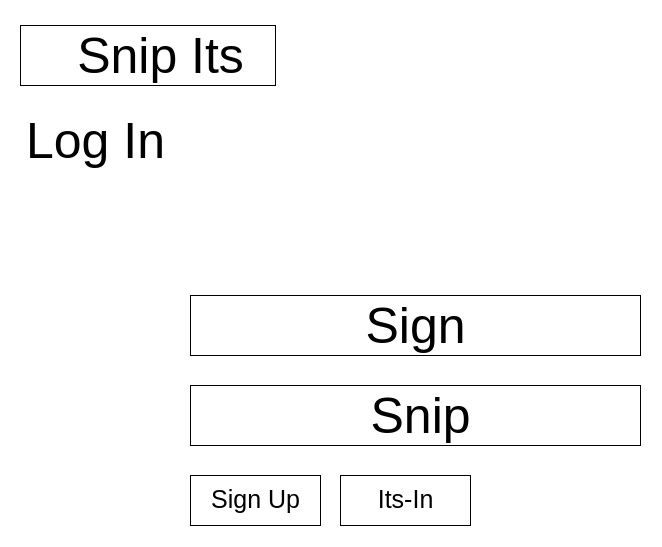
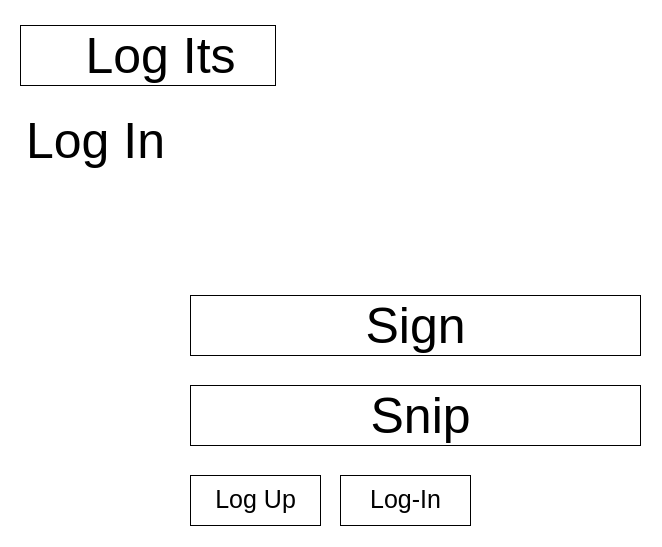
node "Snip Its": label "Snip Its" -> "Log Its"
node "Sign Up": label "Sign Up" -> "Log Up"
node "Its-In": label "Its-In" -> "Log-In"
